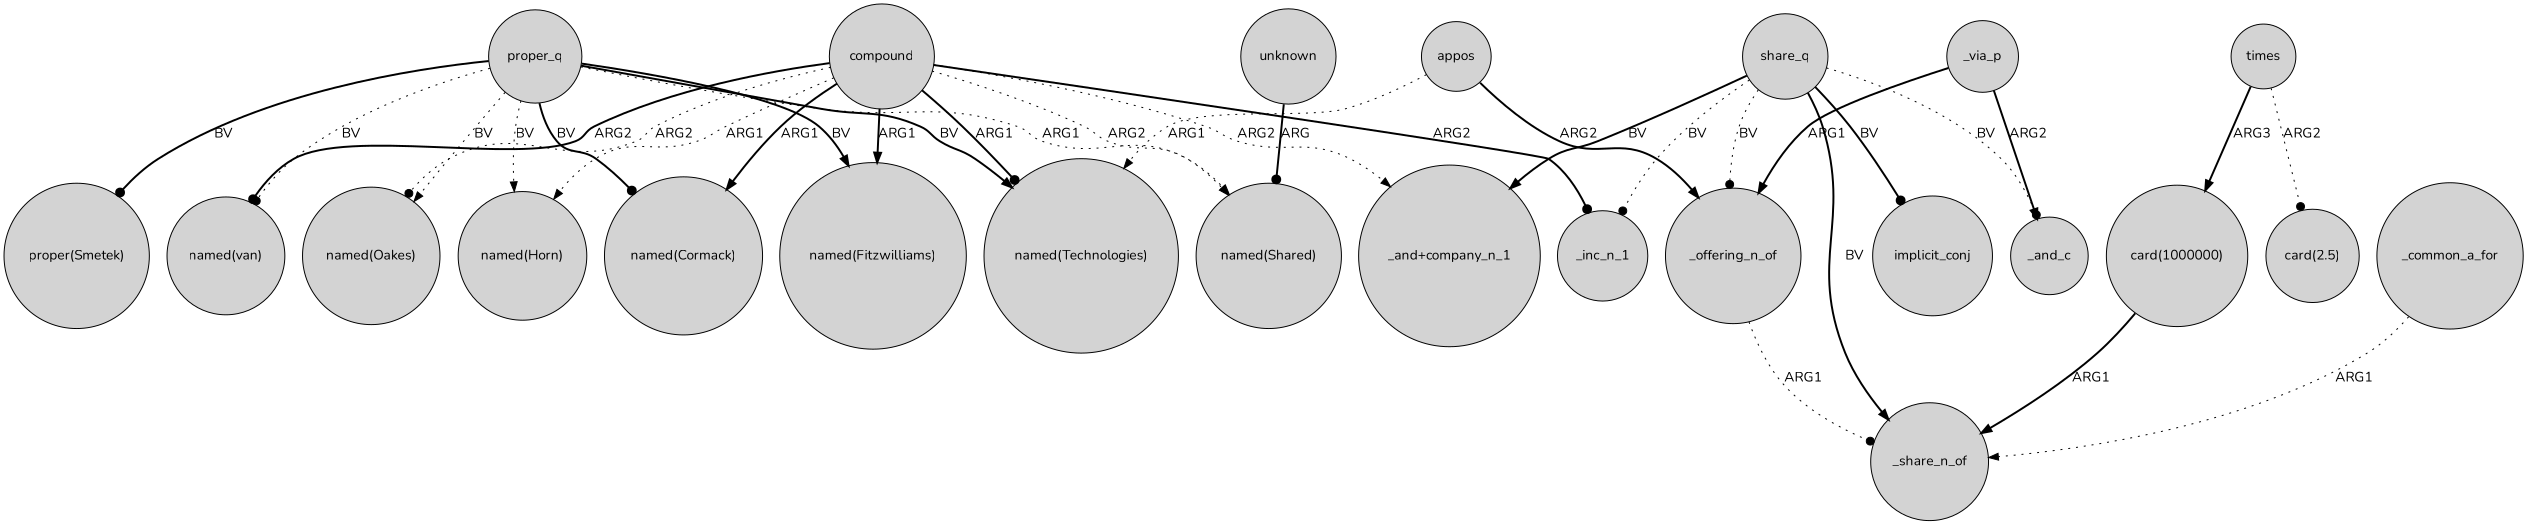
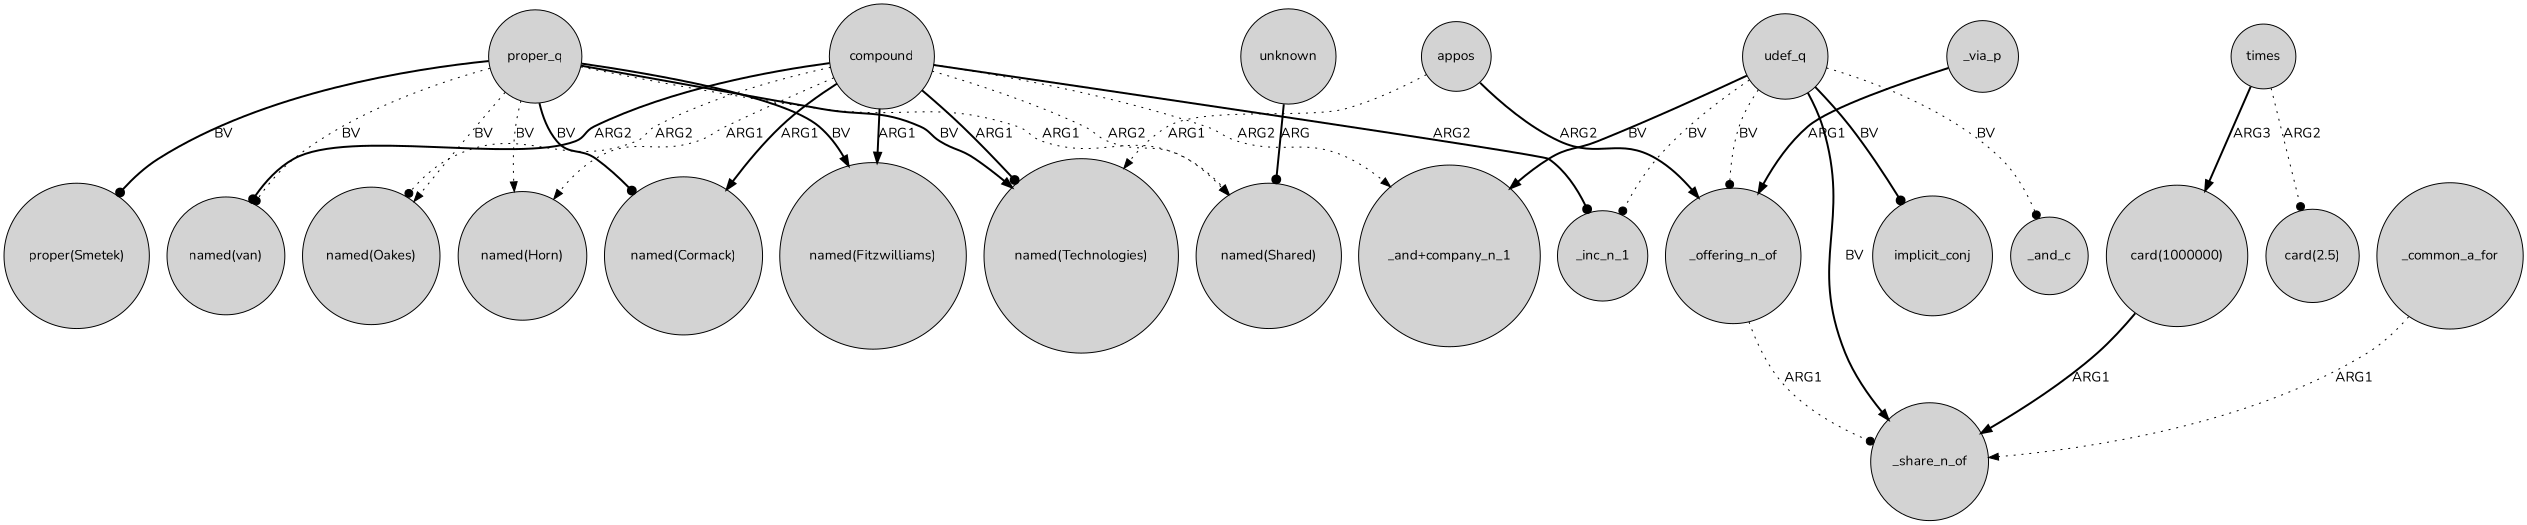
node "share_q": label "share_q" -> "udef_q"
edge "_via_p" -> "_and_c": removed, label "ARG2"
